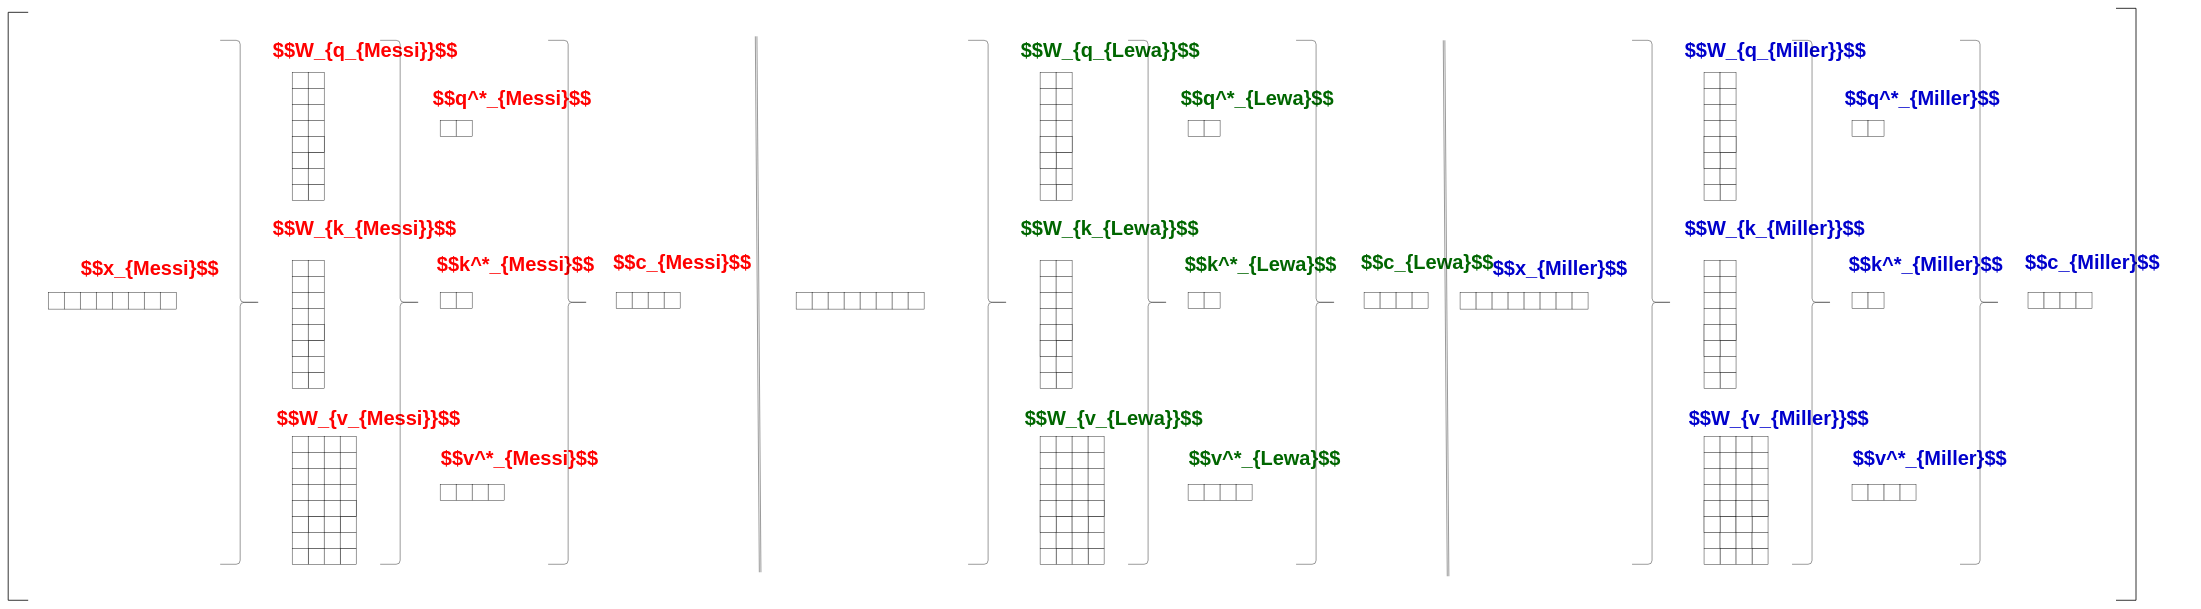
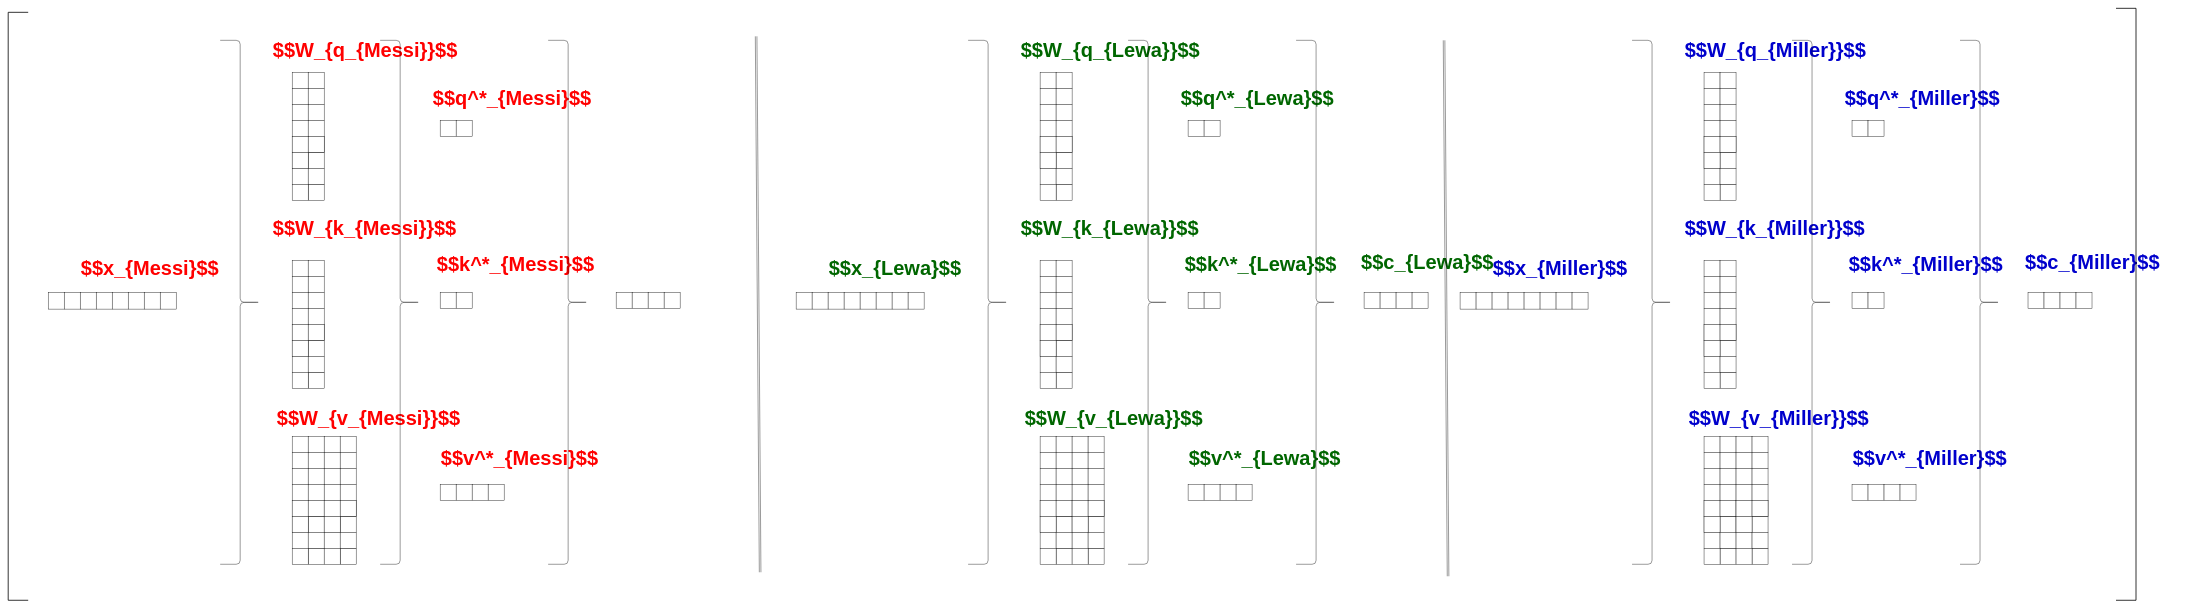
node "$$c_{Messi}$$": removed
node "$$x_{Lewa}$$": added
